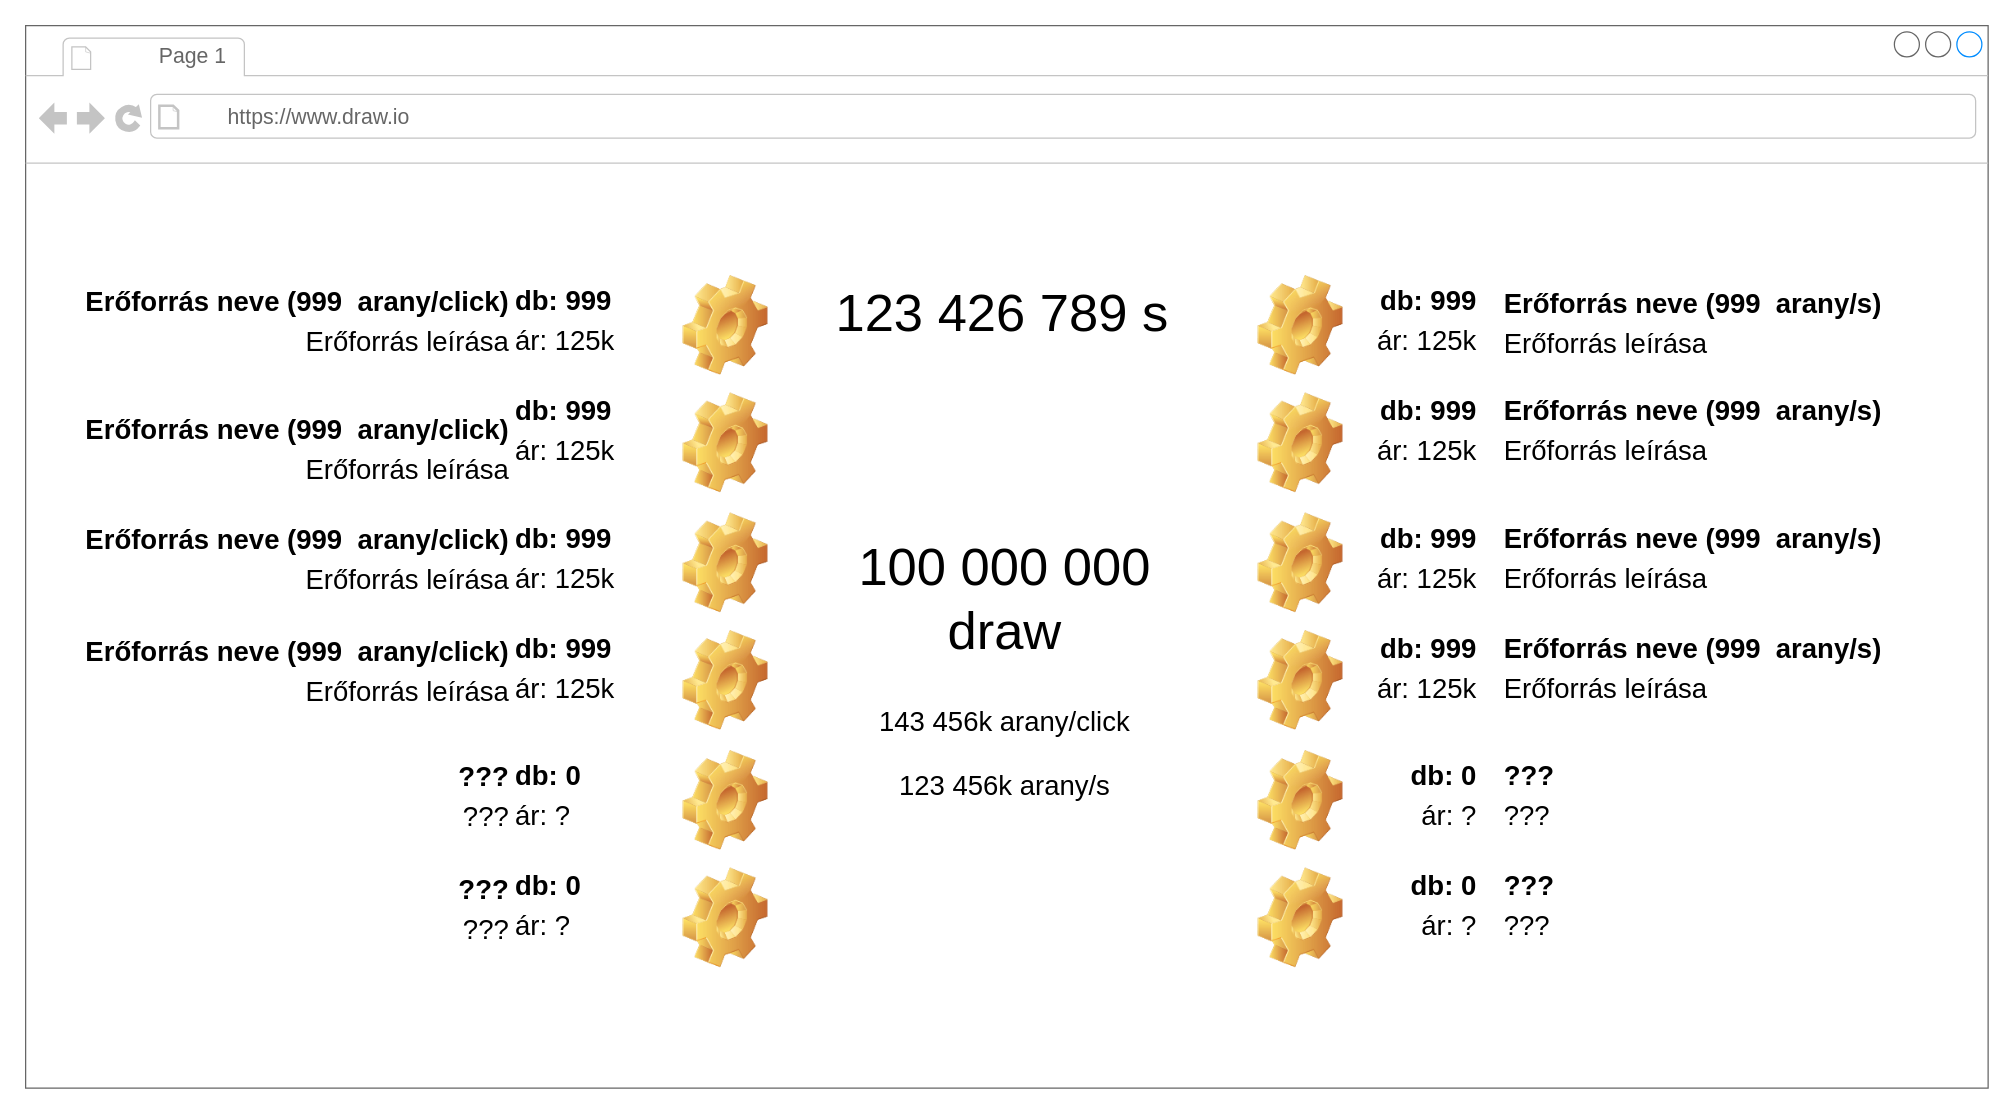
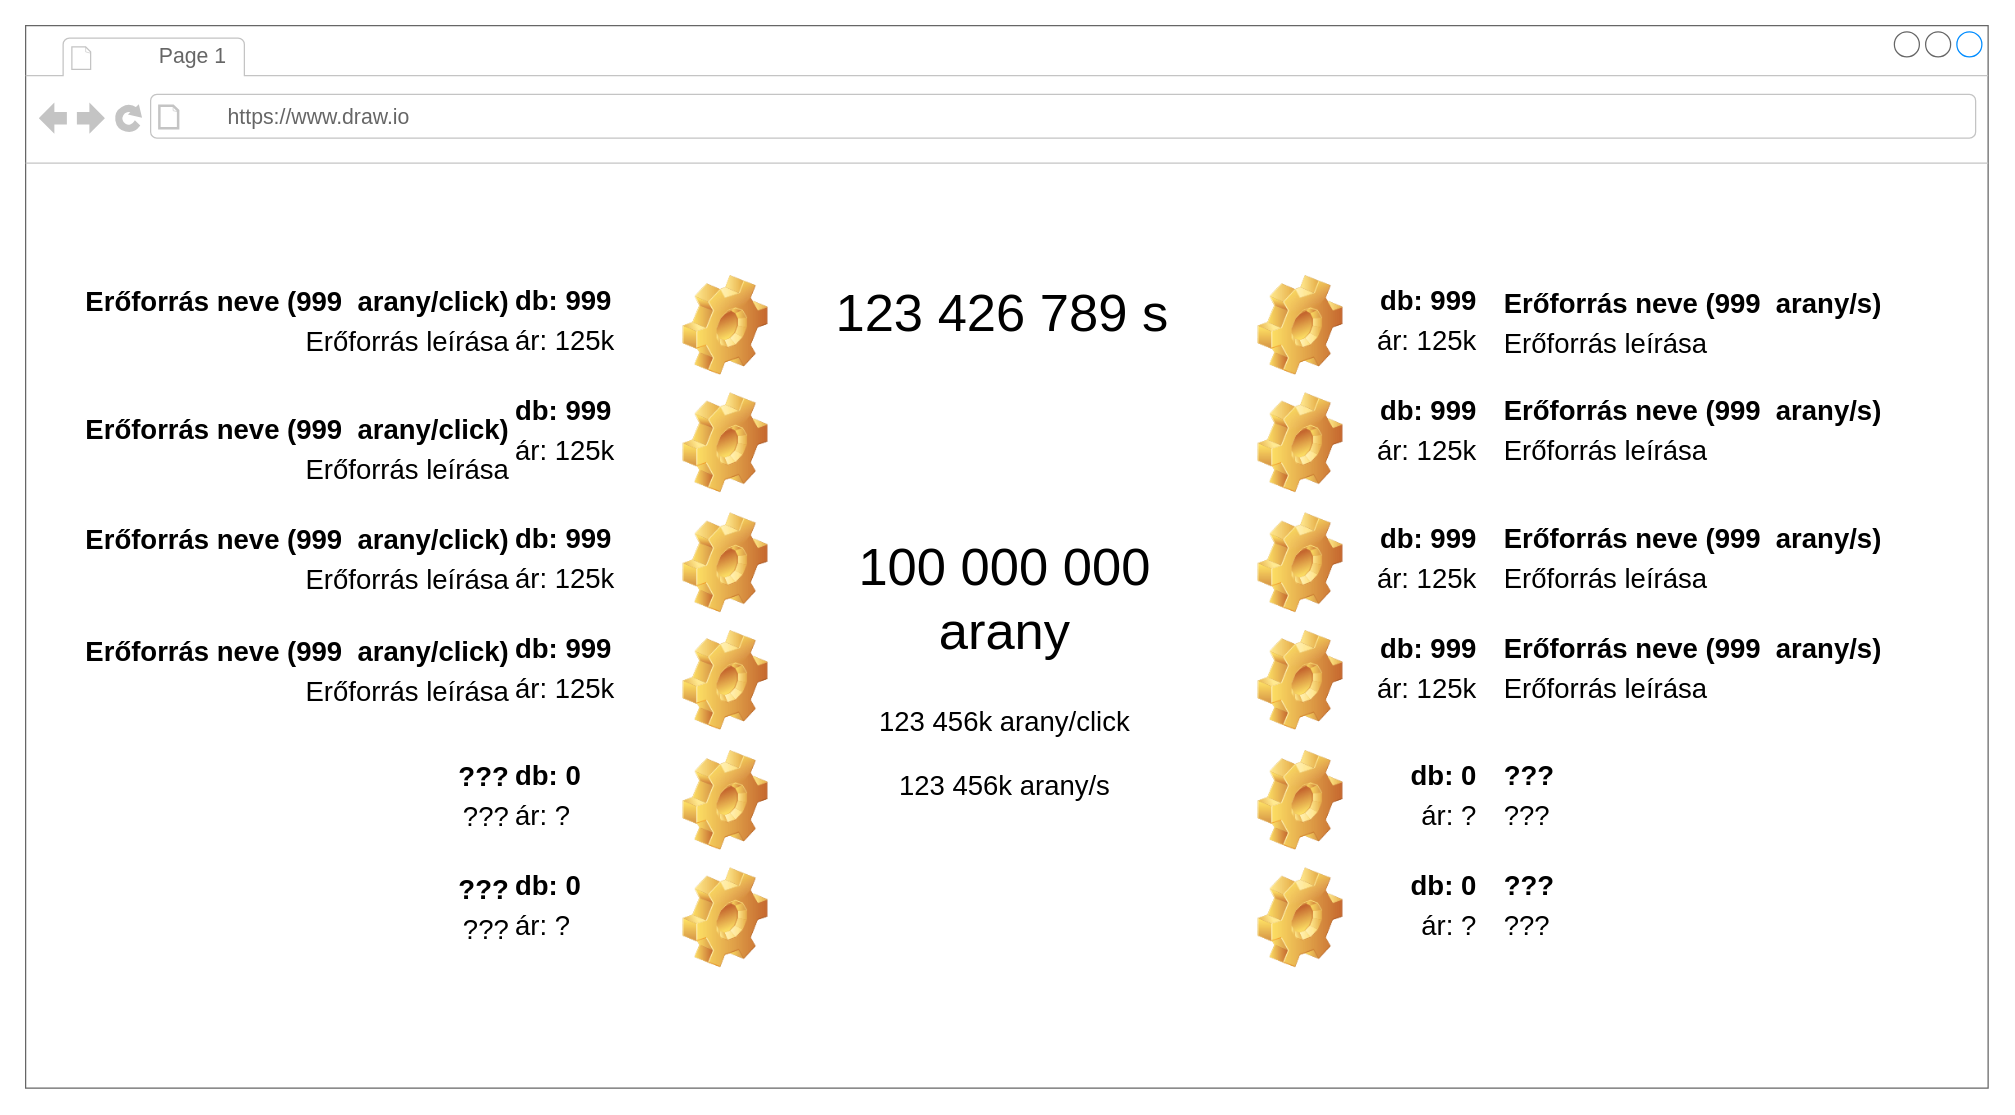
node "100 000 000 draw": label "100 000 000 draw" -> "100 000 000 arany"
node "143 456k arany/click 123 456k arany/s": label "143 456k arany/click 123 456k arany/s" -> "123 456k arany/click 123 456k arany/s"
